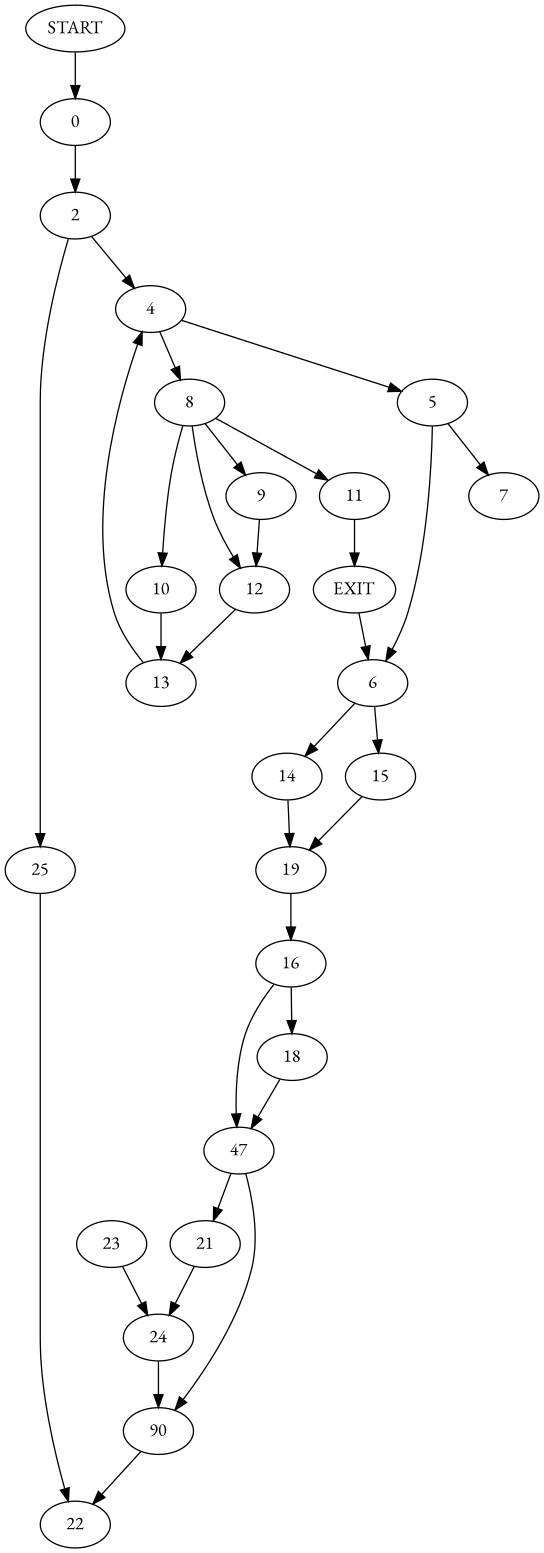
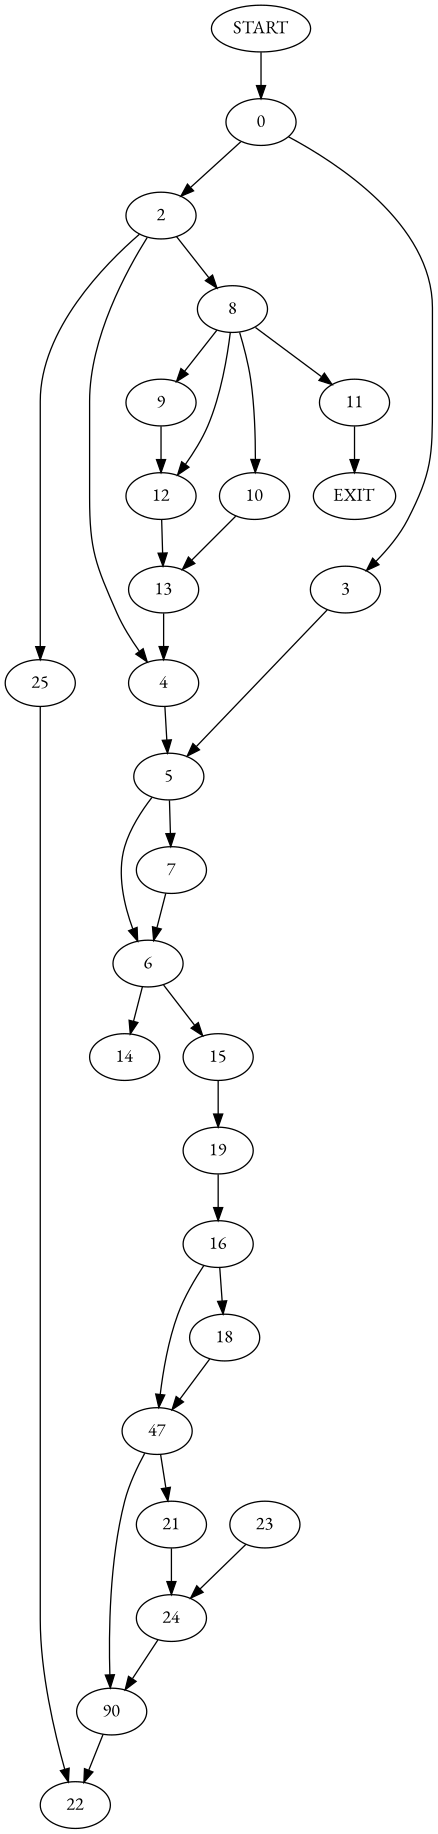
edge "4" -> "8": now "2" -> "8"
node "3": added
edge "EXIT" -> "6": now "7" -> "6"
edge "14" -> "19": removed
